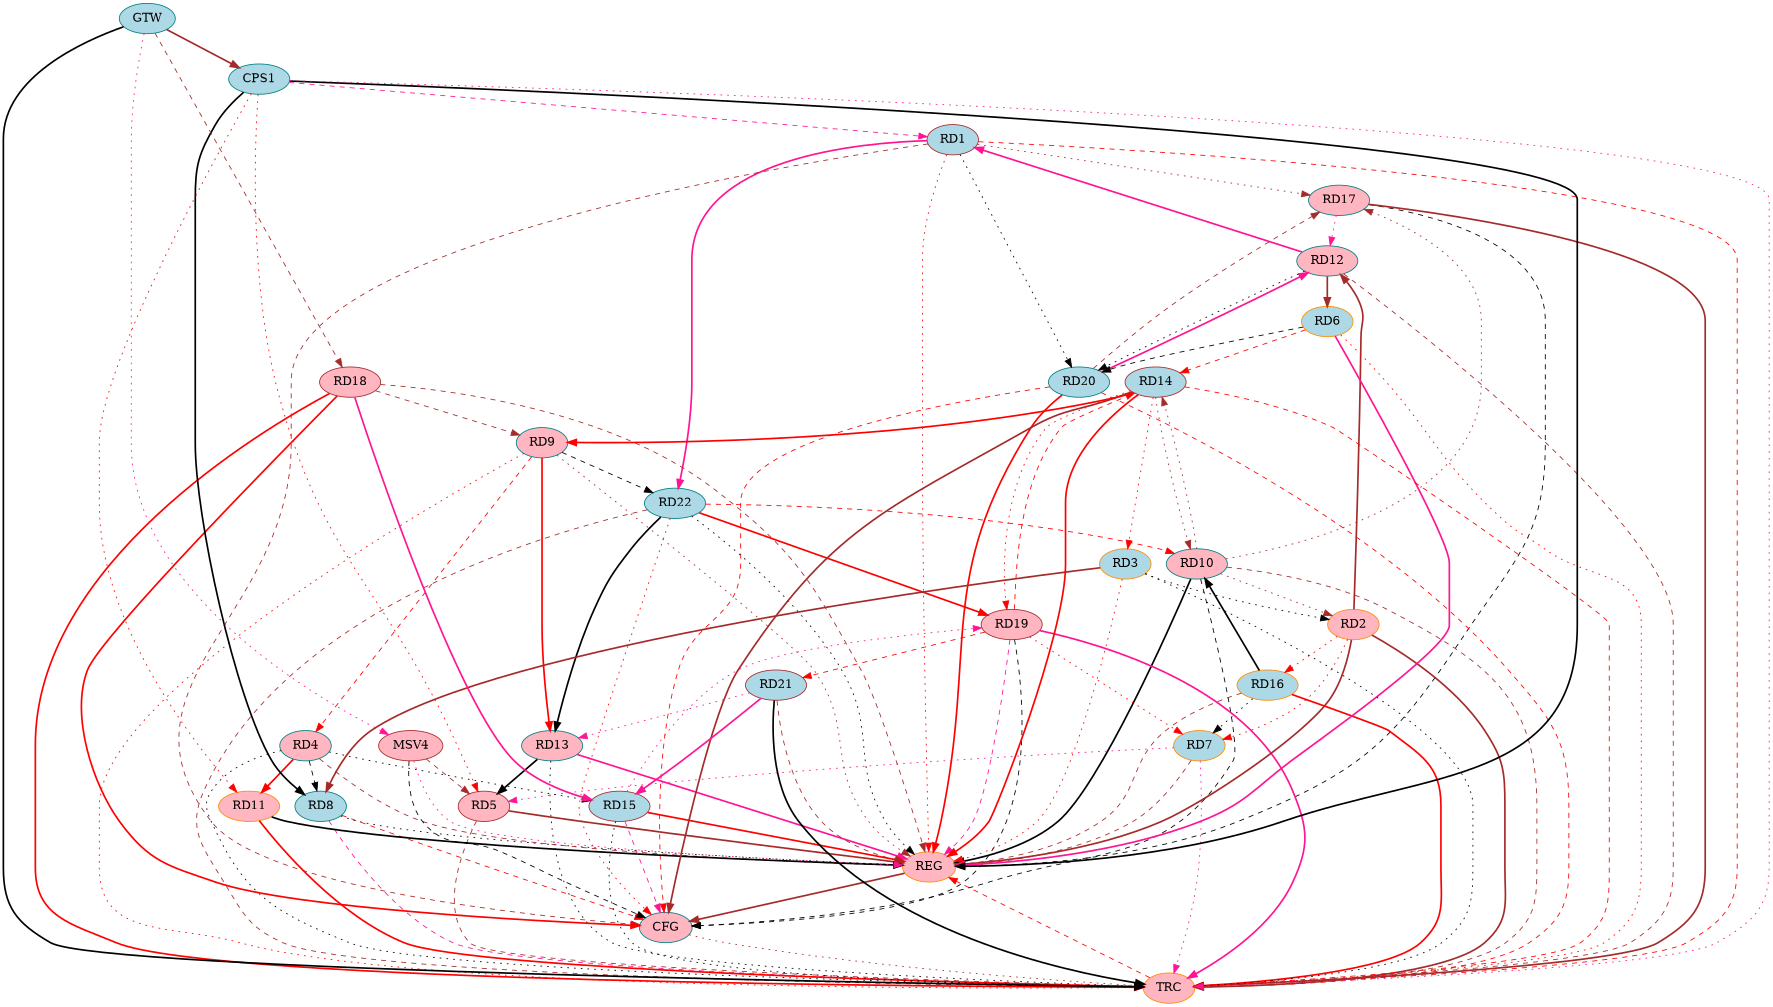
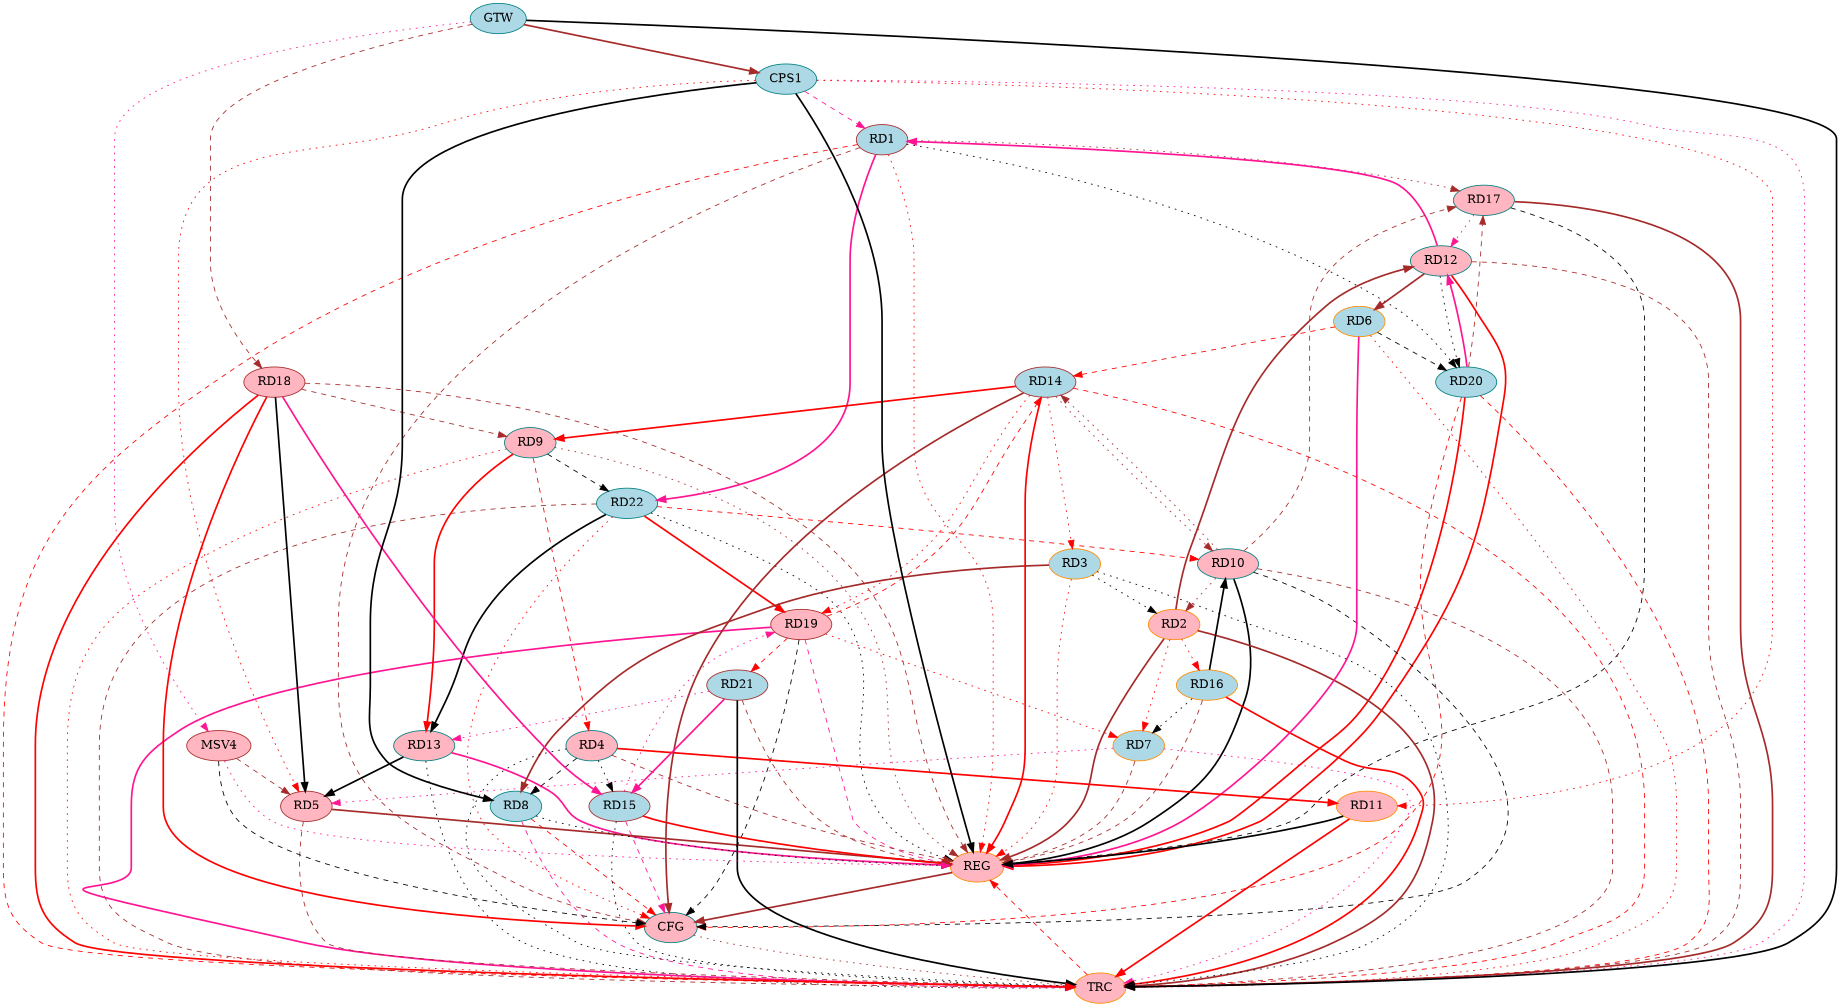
edge "RD10" -> "RD17": style dotted -> dashed
edge "RD18" -> "RD5": added
edge "RD12" -> "REG": added
